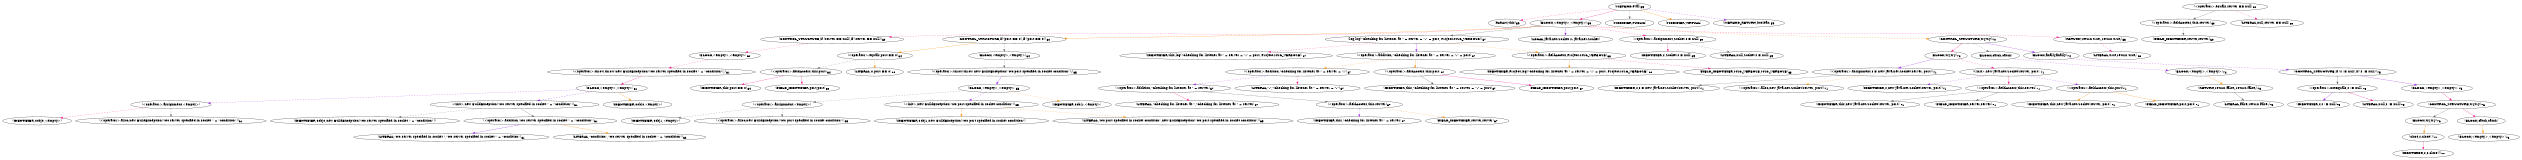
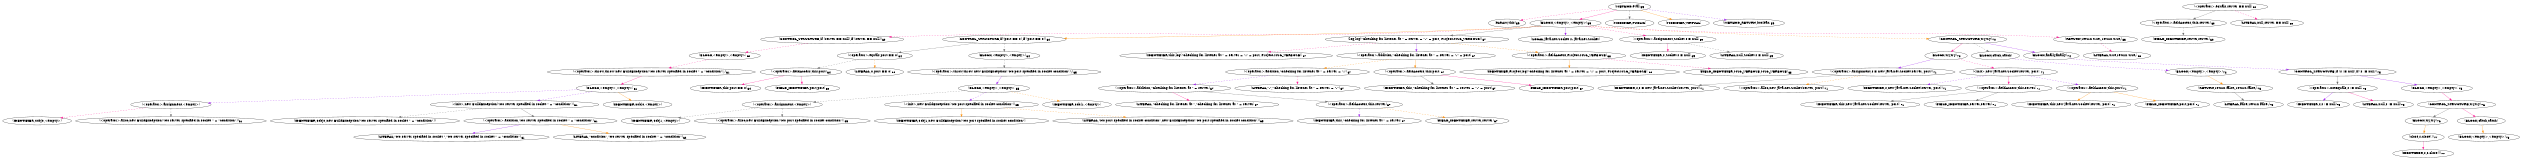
edge "(CONTROL_STRUCTURE,if (port == 0),if (port == 0))" -> "(<operator>.equals,port == 0)": color darkorange -> gray40
